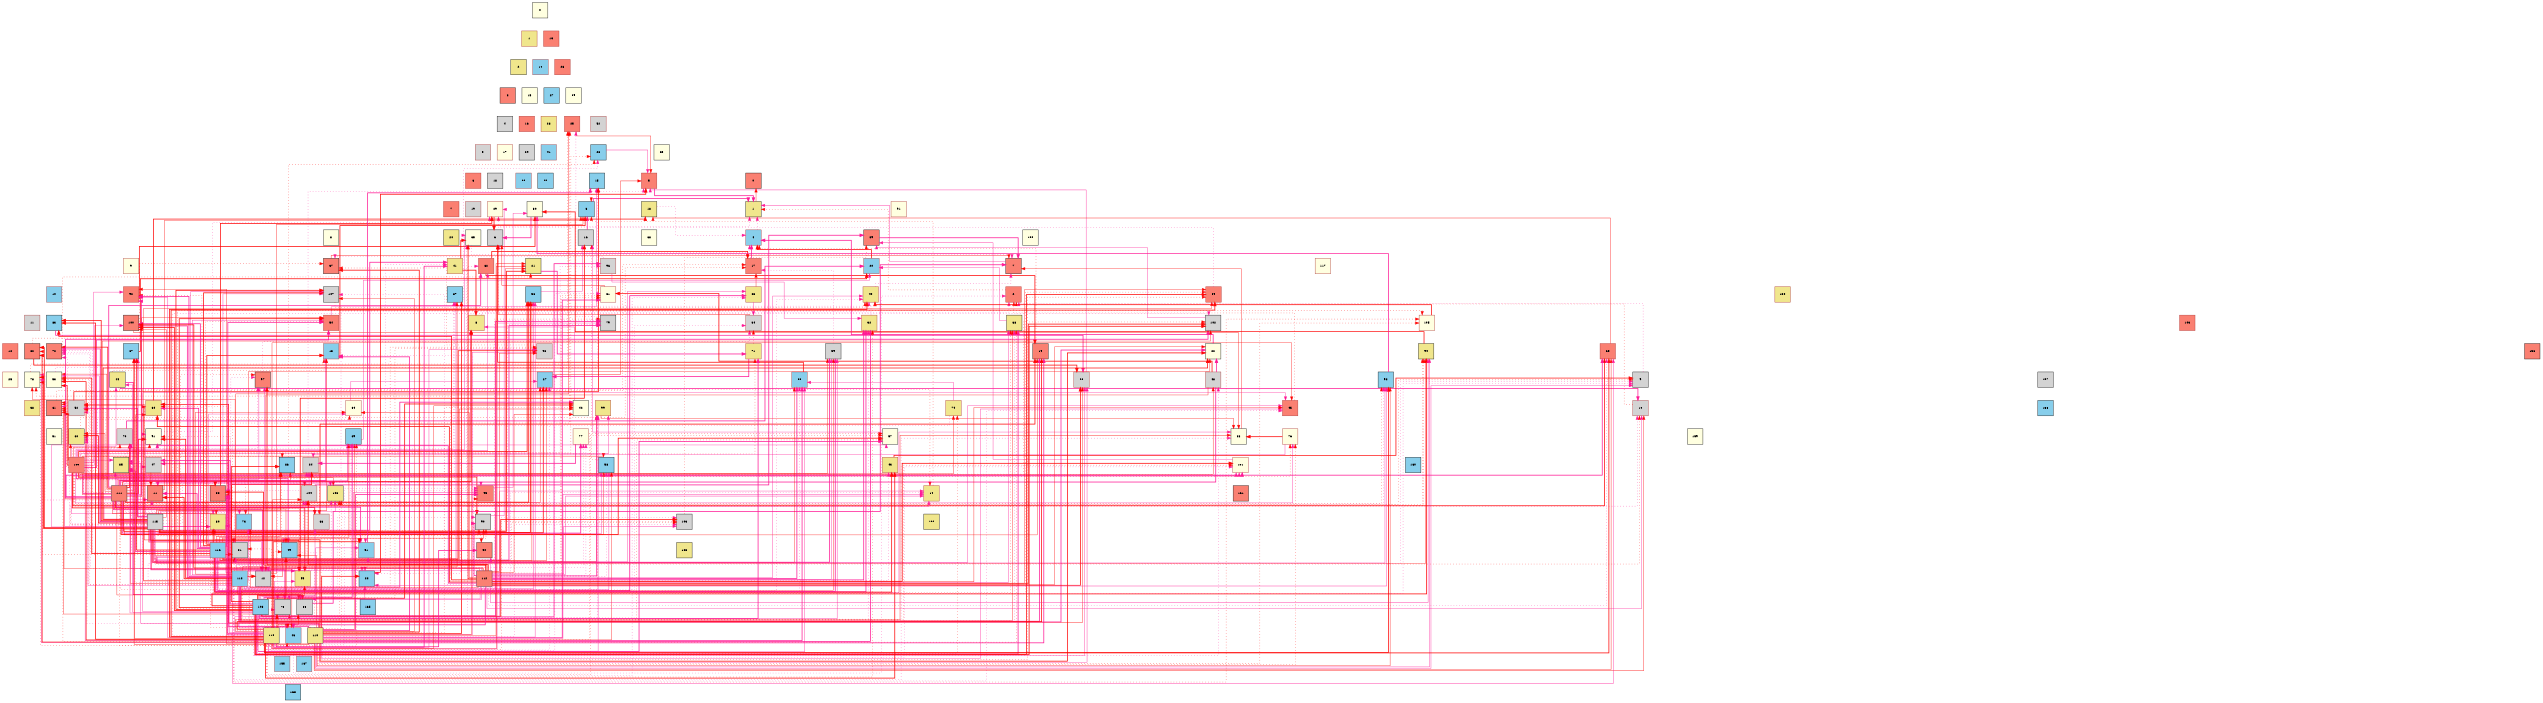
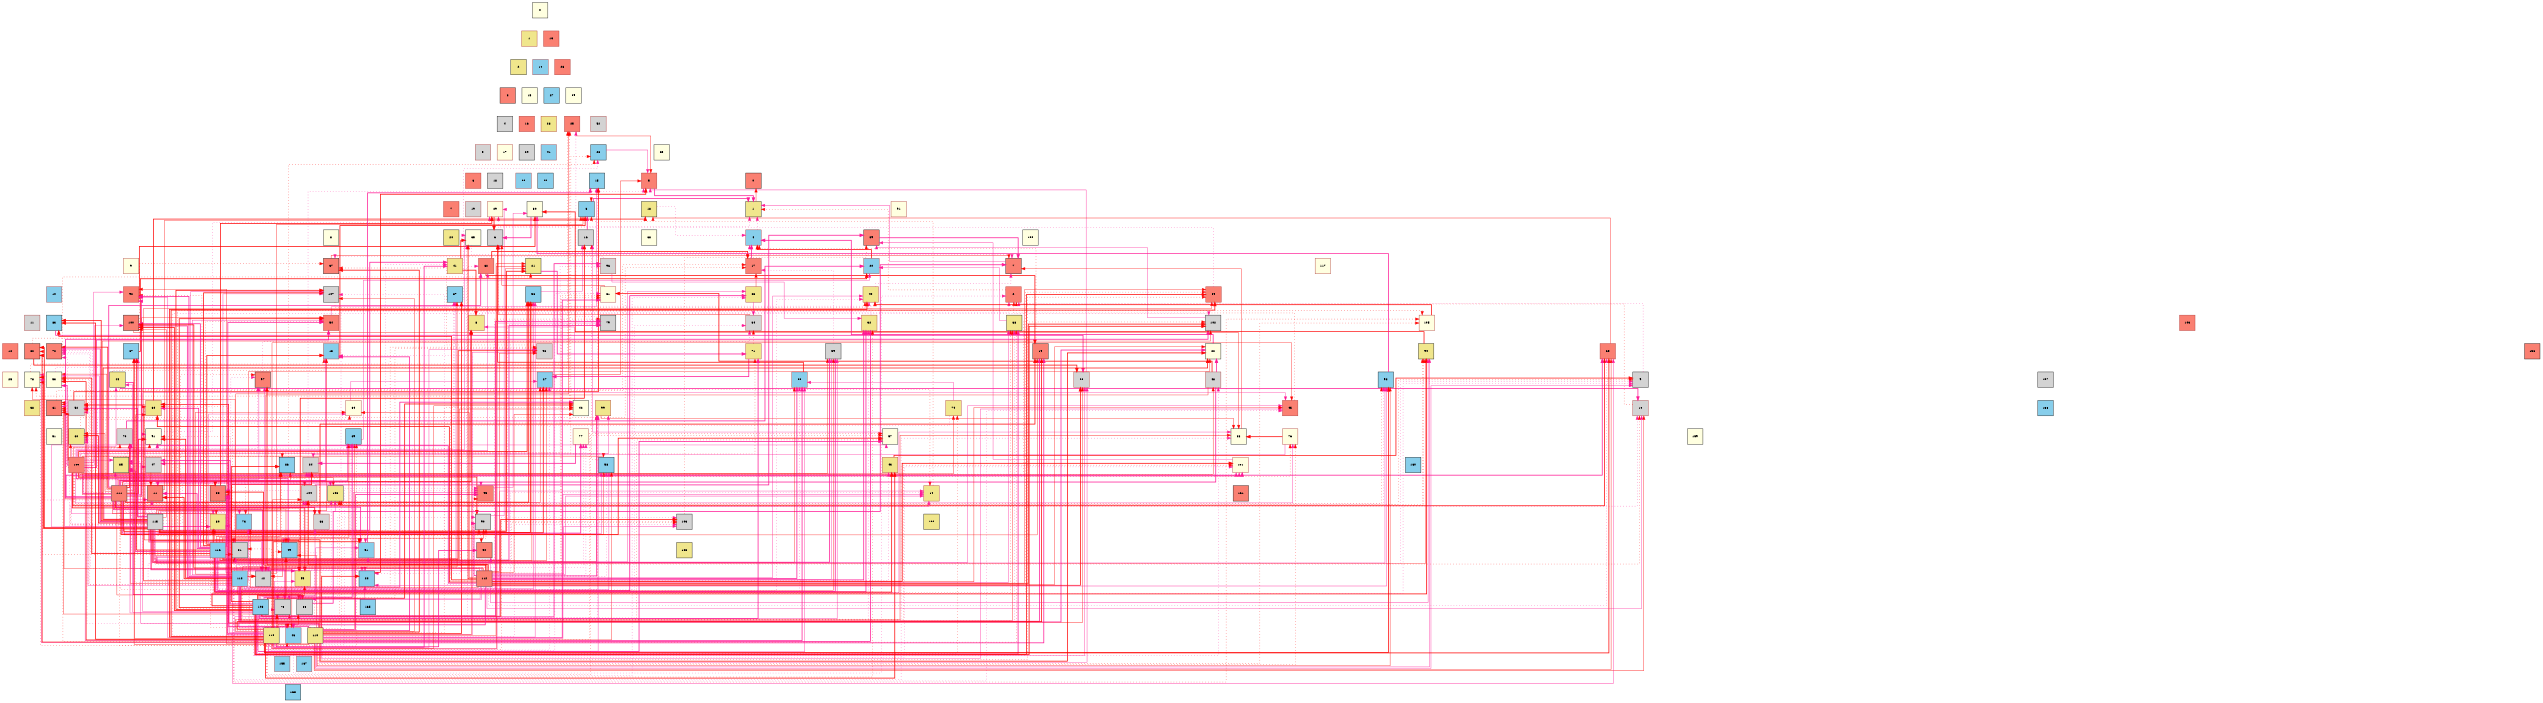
node "130": removed
edge "109" -> "53": color red -> deeppink
